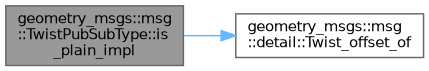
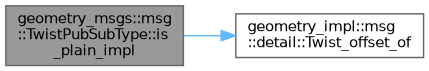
node "geometry_msgs::msg ::detail::Twist_offset_of": label "geometry_msgs::msg ::detail::Twist_offset_of" -> "geometry_impl::msg ::detail::Twist_offset_of"
